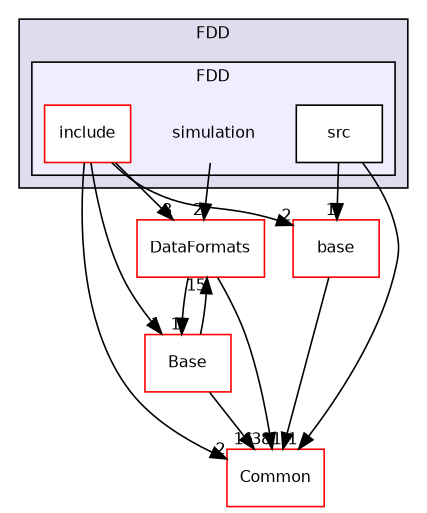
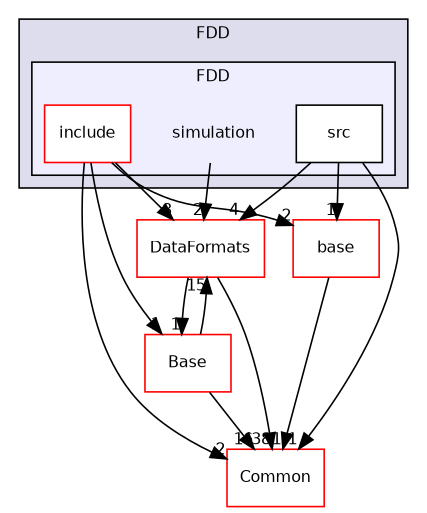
edge "src" -> "DataFormats": added
